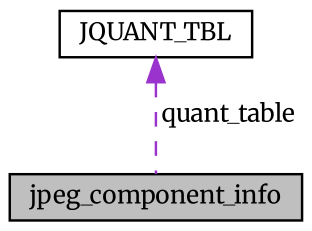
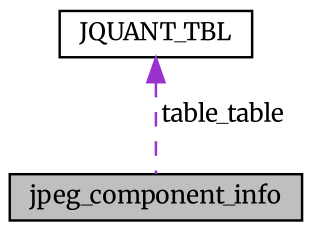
edge "jpeg_component_info" -> "JQUANT_TBL": label " quant_table" -> " table_table"
